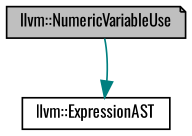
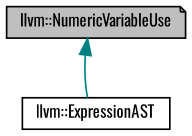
edge "llvm::NumericVariableUse" -> "llvm::ExpressionAST": reversed
